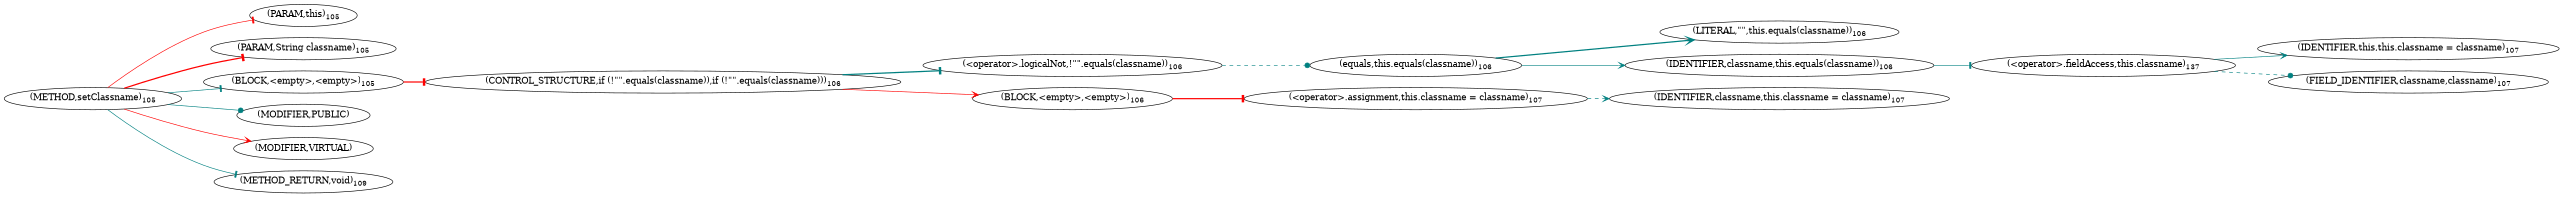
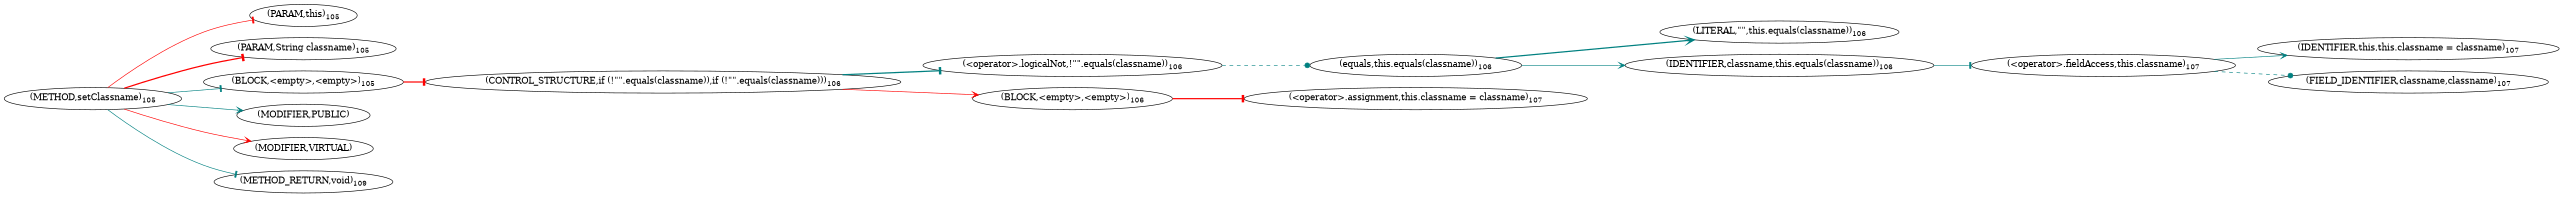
node "(<operator>.fieldAccess,this.classname)": text "137" -> "107"
node "(IDENTIFIER,classname,this.classname = classname)": removed
edge "(METHOD,setClassname)" -> "(MODIFIER,PUBLIC)": arrowhead dot -> vee
